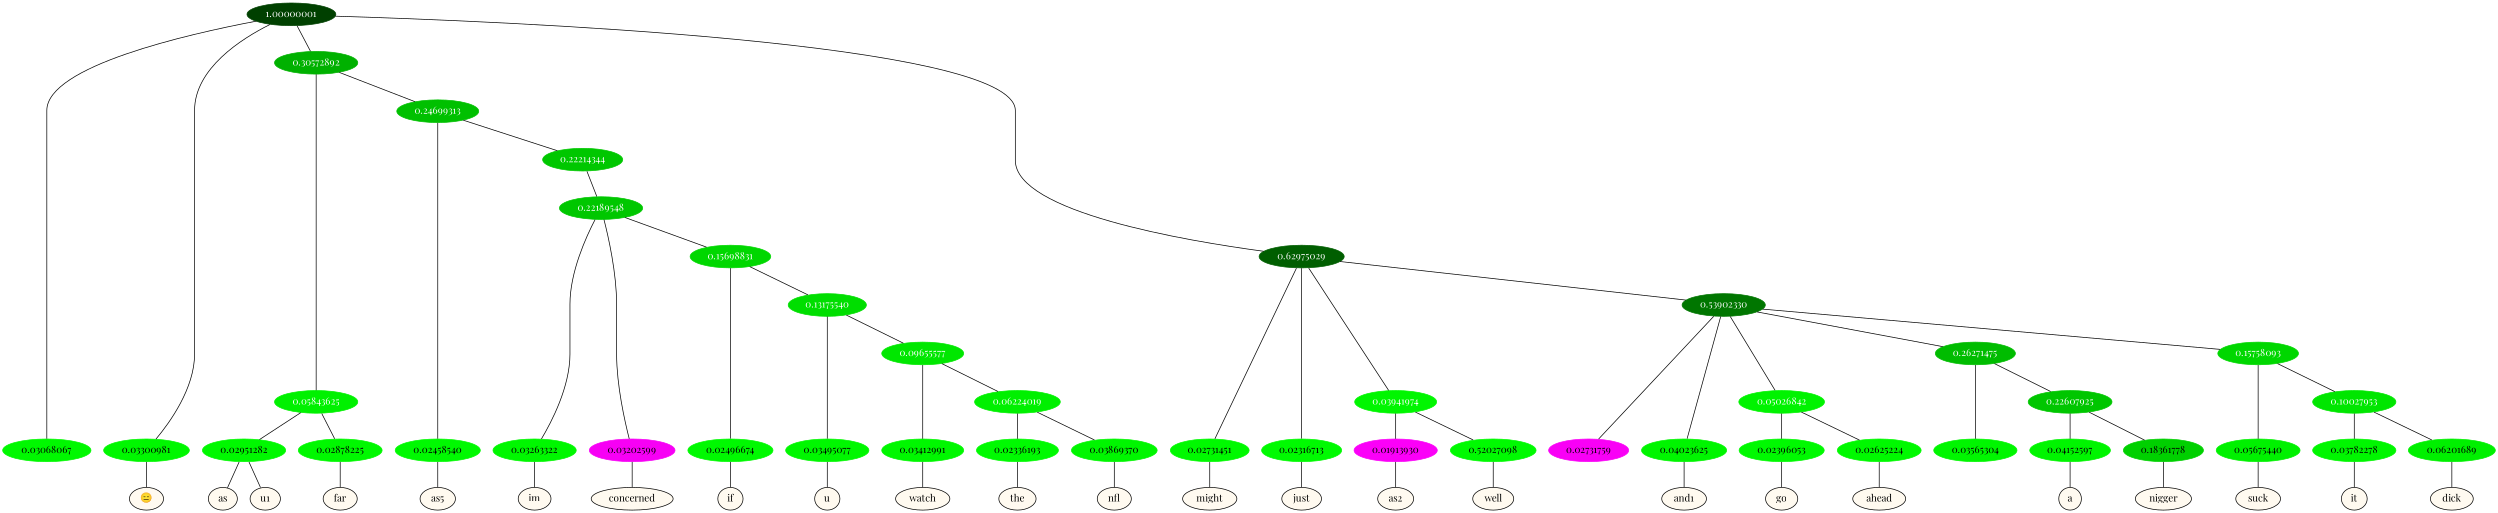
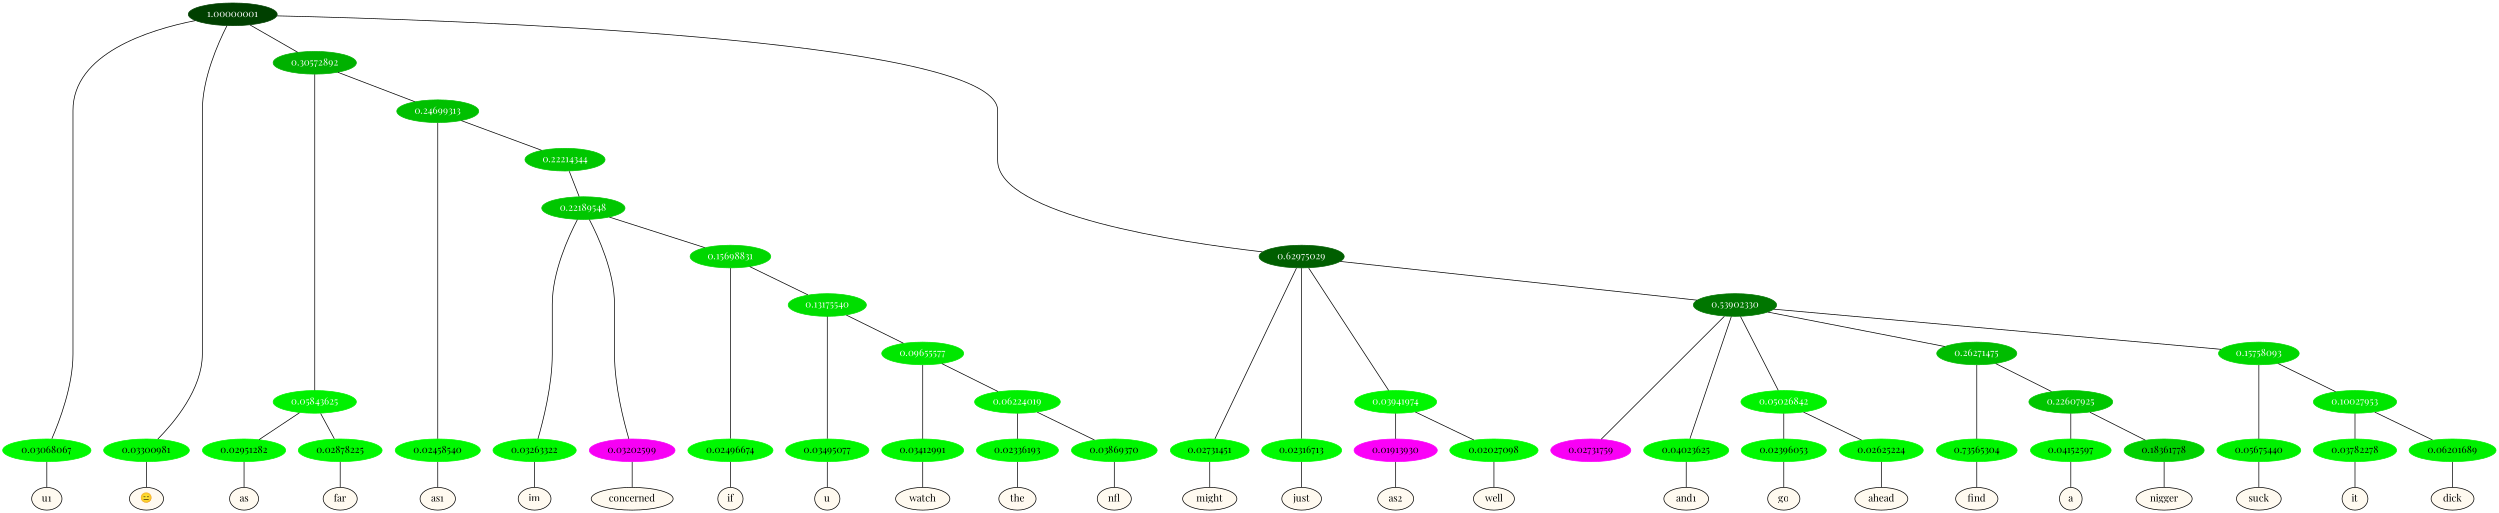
node "0.52027098": label "0.52027098" -> "0.02027098"
node "0.03565304": label "0.03565304" -> "0.73565304"
edge "0.02951282" -- "u1": now "0.03068067" -- "u1"
node "as5": label "as5" -> "as1"
node "find": added
